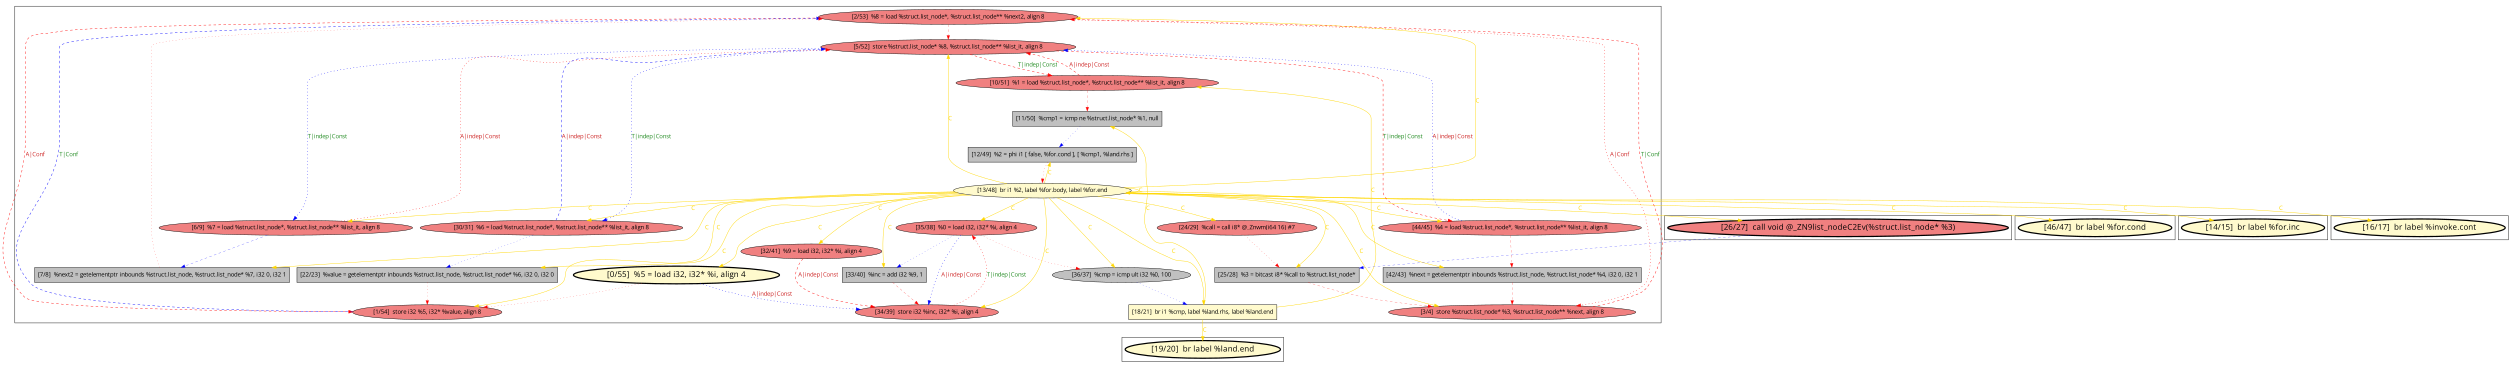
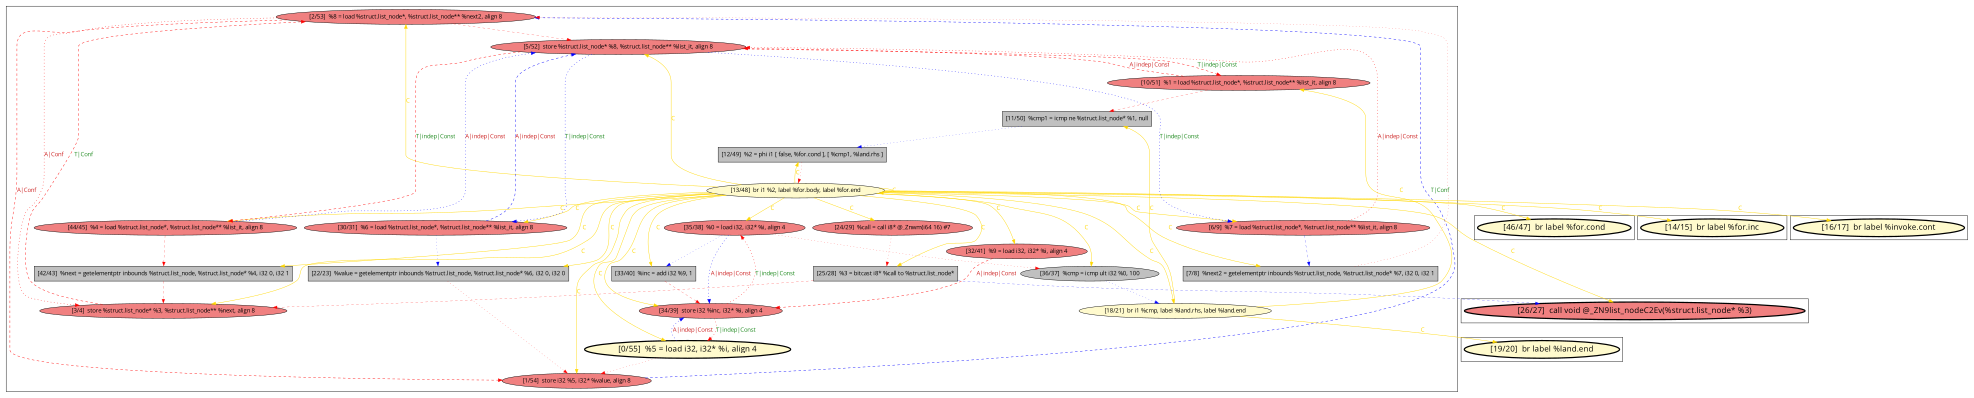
edge "[26/27]  call void @_ZN9list_nodeC2Ev(%struct.list_node* %3)" -> "[25/28]  %3 = bitcast i8* %call to %struct.list_node*": reversed
node "[18/21]  br i1 %cmp, label %land.rhs, label %land.end": shape box -> ellipse
edge "[34/39]  store i32 %inc, i32* %i, align 4" -> "[0/55]  %5 = load i32, i32* %i, align 4": added, label "T|indep|Const"
